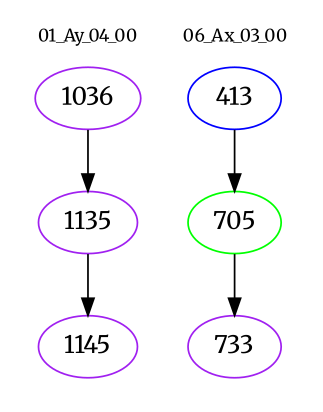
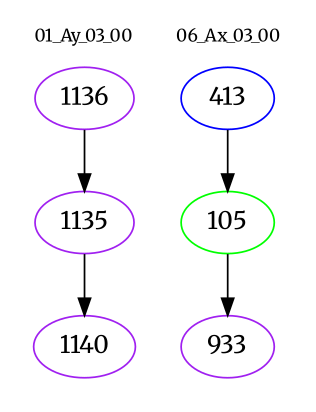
cluster "01_Ay_04_00": label "01_Ay_04_00" -> "01_Ay_03_00"
node "1036": label "1036" -> "1136"
node "705": label "705" -> "105"
node "1145": label "1145" -> "1140"
node "733": label "733" -> "933"
